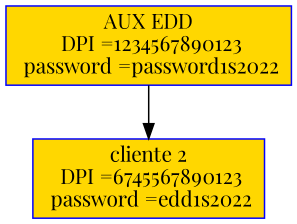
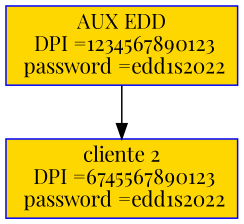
node "AUX EDD DPI =1234567890123 password =password1s2022": label "AUX EDD DPI =1234567890123 password =password1s2022" -> "AUX EDD DPI =1234567890123 password =edd1s2022"
